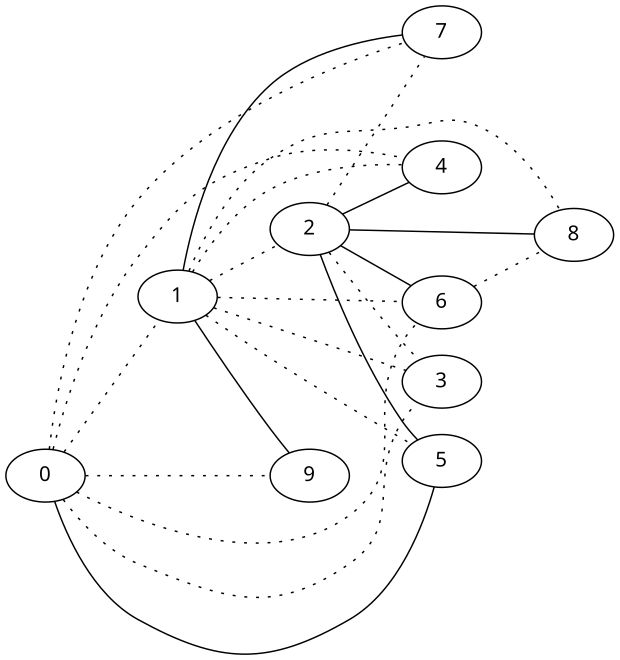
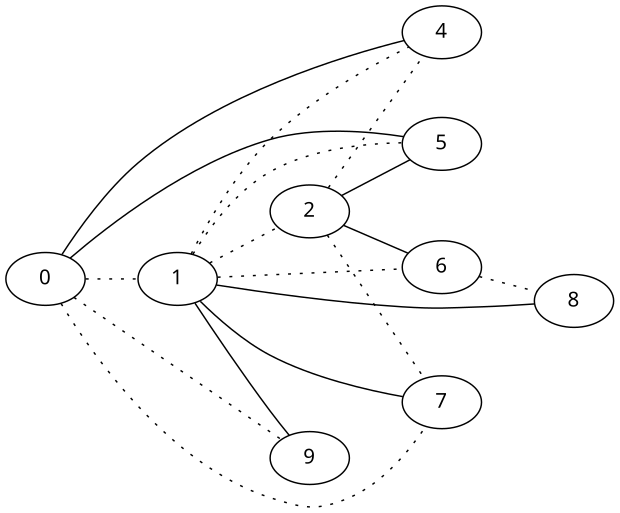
edge "8" -- "1": style dotted -> solid
edge "4" -- "2": style solid -> dotted
edge "4" -- "0": style dotted -> solid
edge "2" -- "8": removed
node "3": removed
edge "6" -- "0": removed
